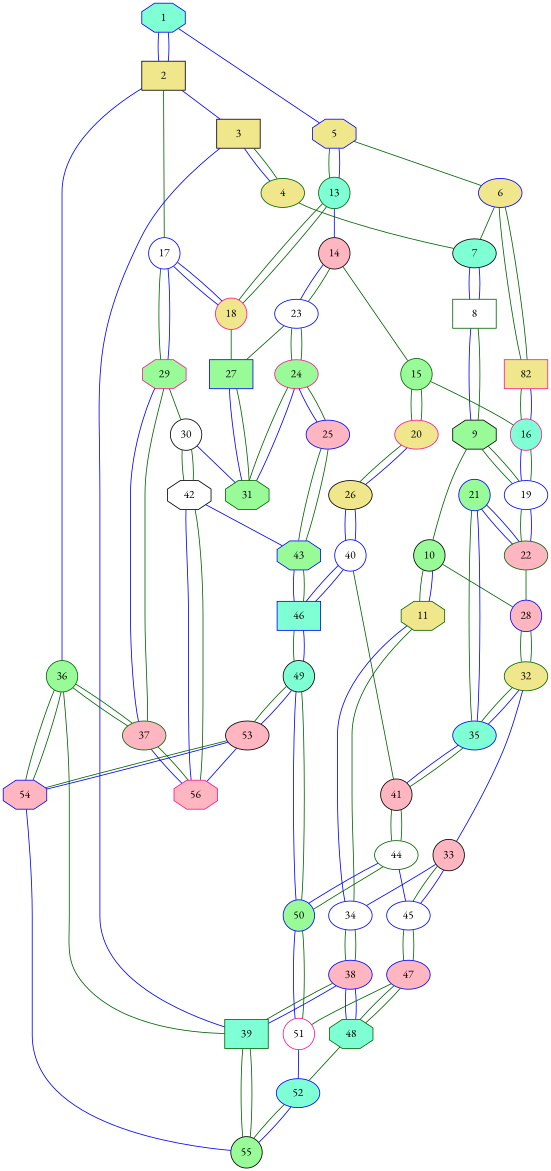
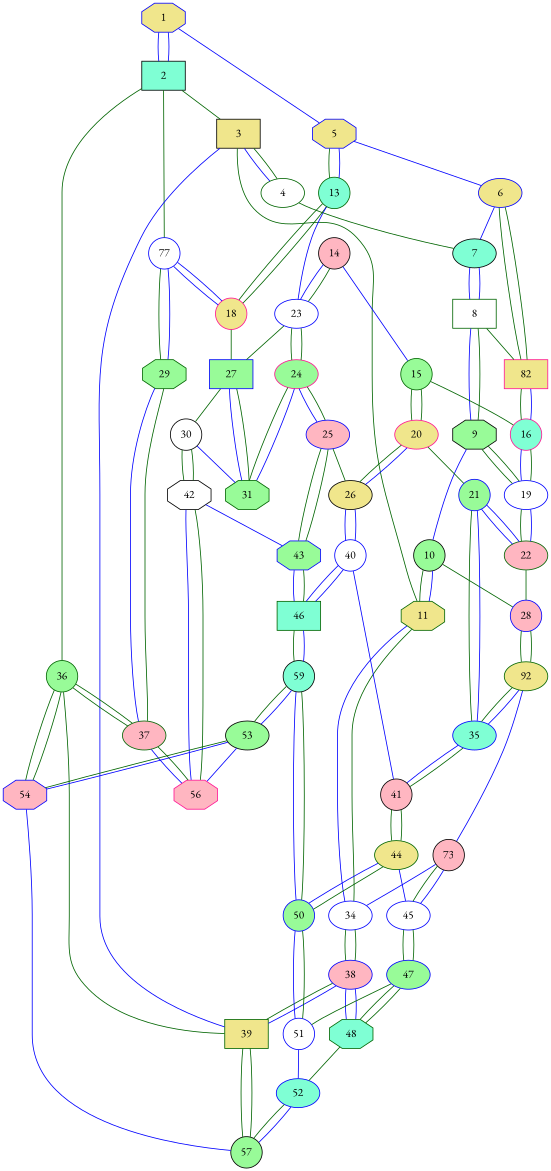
node "1": fillcolor aquamarine -> khaki
node "2": fillcolor khaki -> aquamarine
edge "2" -- "3": color blue -> darkgreen
edge "5" -- "6": color darkgreen -> blue
node "4": fillcolor khaki -> white
edge "13" -- "14": now "13" -- "23"
edge "6" -- "7": color darkgreen -> blue
node "17": label "17" -> "77"
edge "14" -- "15": color darkgreen -> blue
edge "3" -- "11": added
edge "8" -- "82": added
edge "2" -- "36": color blue -> darkgreen
node "29": color deeppink -> darkgreen
edge "29" -- "30": now "27" -- "30"
edge "25" -- "26": added
edge "20" -- "21": added
edge "9" -- "10": color darkgreen -> blue
node "46": color blue -> darkgreen
node "49": label "49" -> "59"
node "32": label "32" -> "92"
edge "40" -- "41": color darkgreen -> blue
node "53": fillcolor lightpink -> palegreen
node "44": fillcolor white -> khaki
node "33": label "33" -> "73"
node "47": fillcolor lightpink -> palegreen
node "39": fillcolor aquamarine -> khaki
node "51": color deeppink -> blue
node "55": label "55" -> "57"
